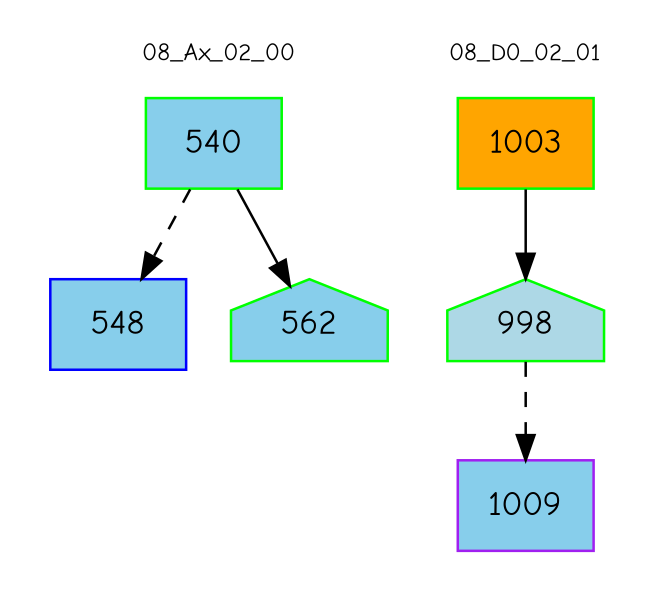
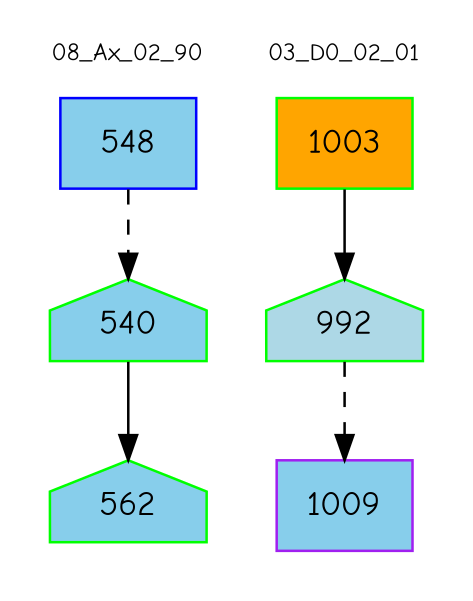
cluster "08_Ax_02_00": label "08_Ax_02_00" -> "08_Ax_02_90"
cluster "08_D0_02_01": label "08_D0_02_01" -> "03_D0_02_01"
node "540": shape box -> house
edge "540" -> "548": reversed
node "998": label "998" -> "992"
